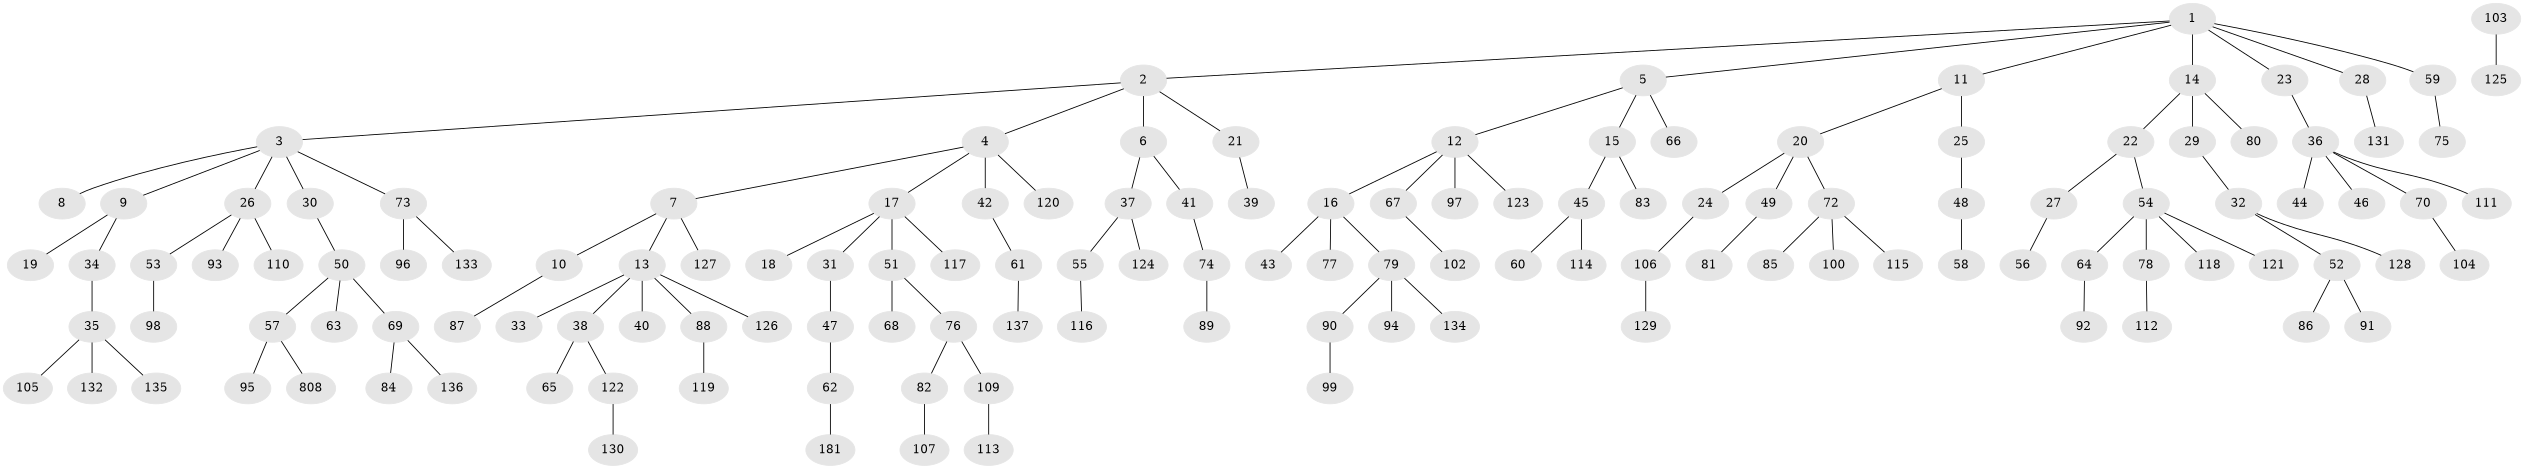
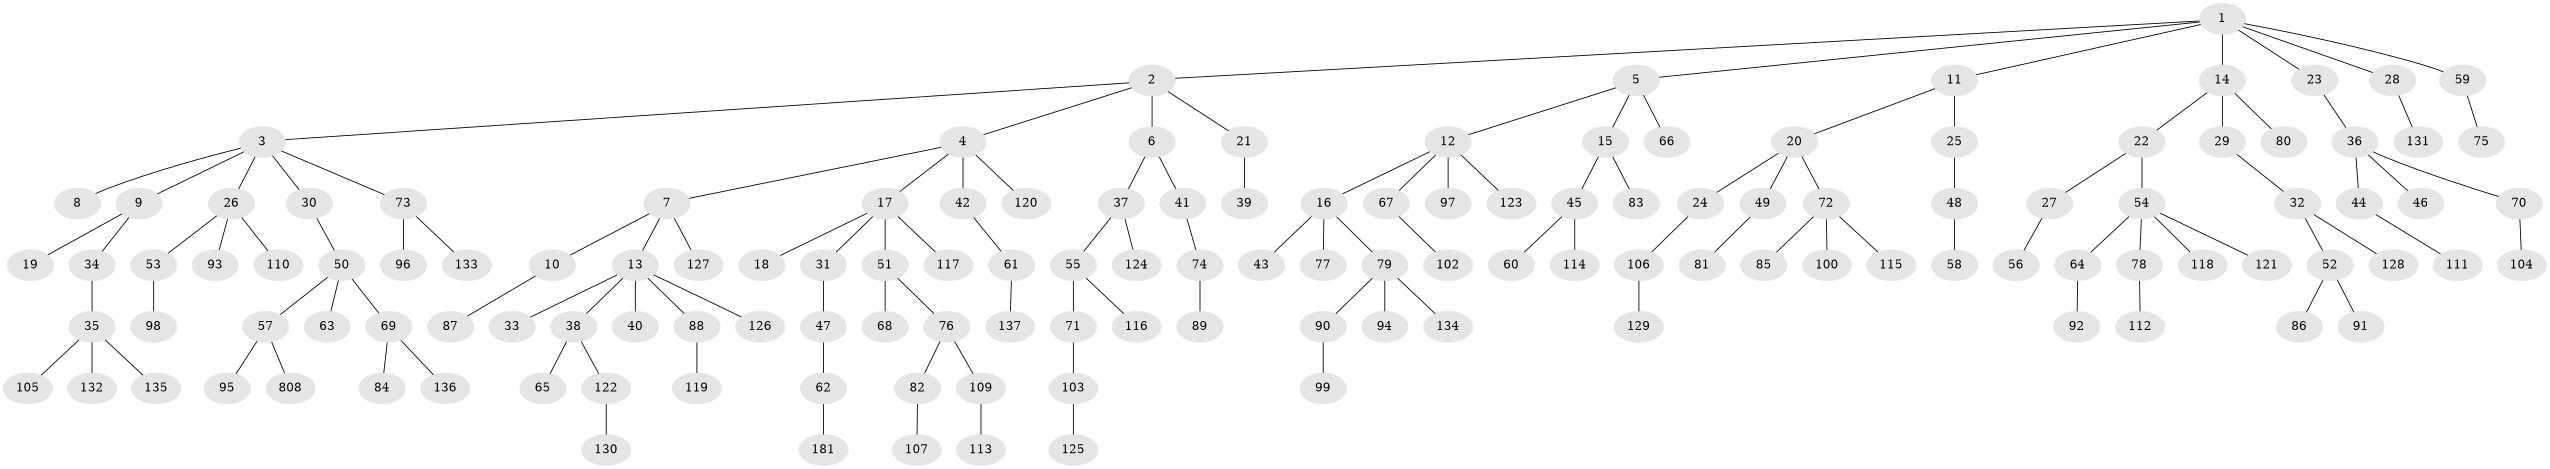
edge "36" -- "111": now "44" -- "111"
node "71": added
